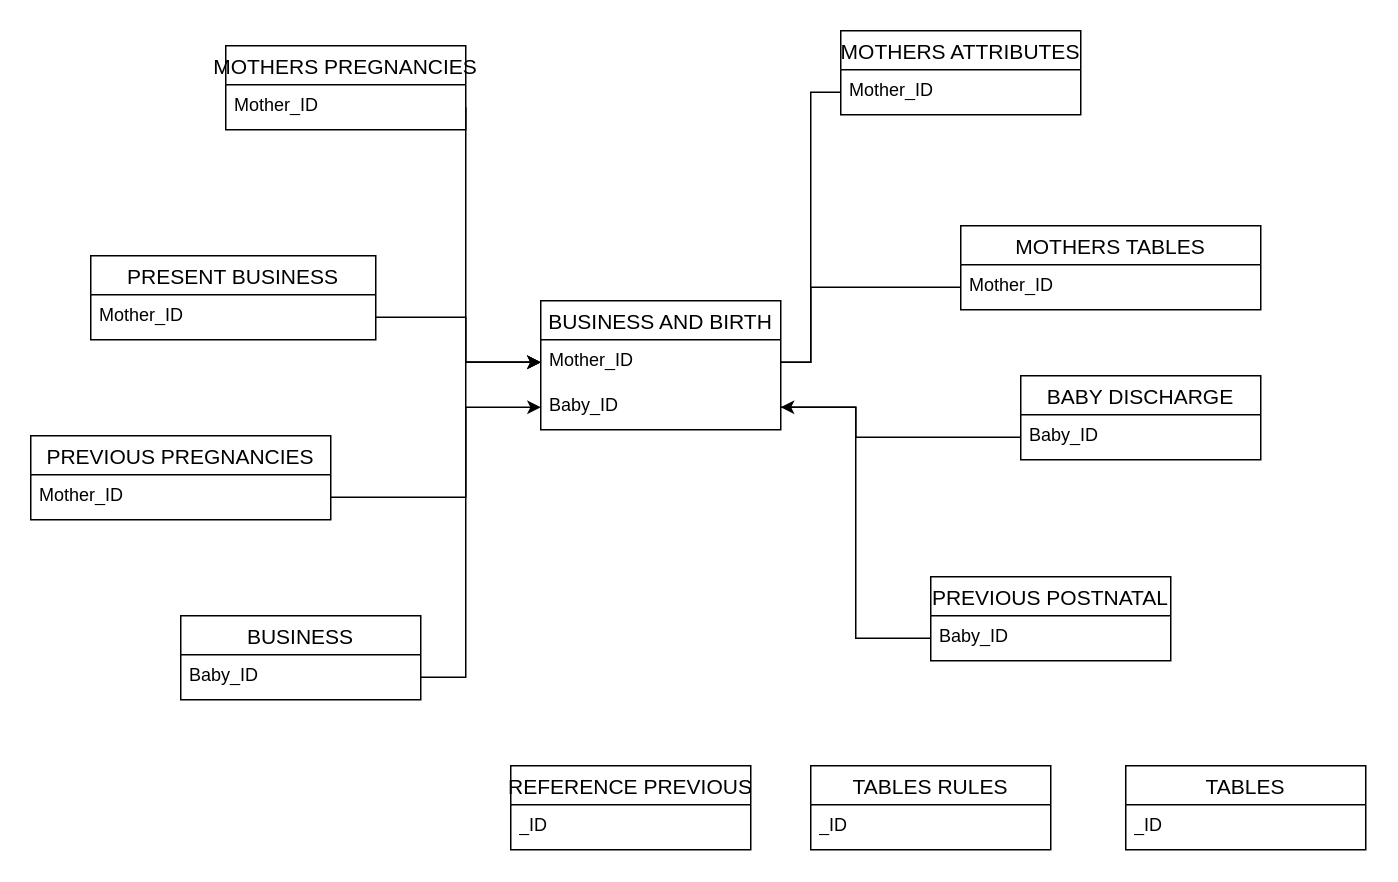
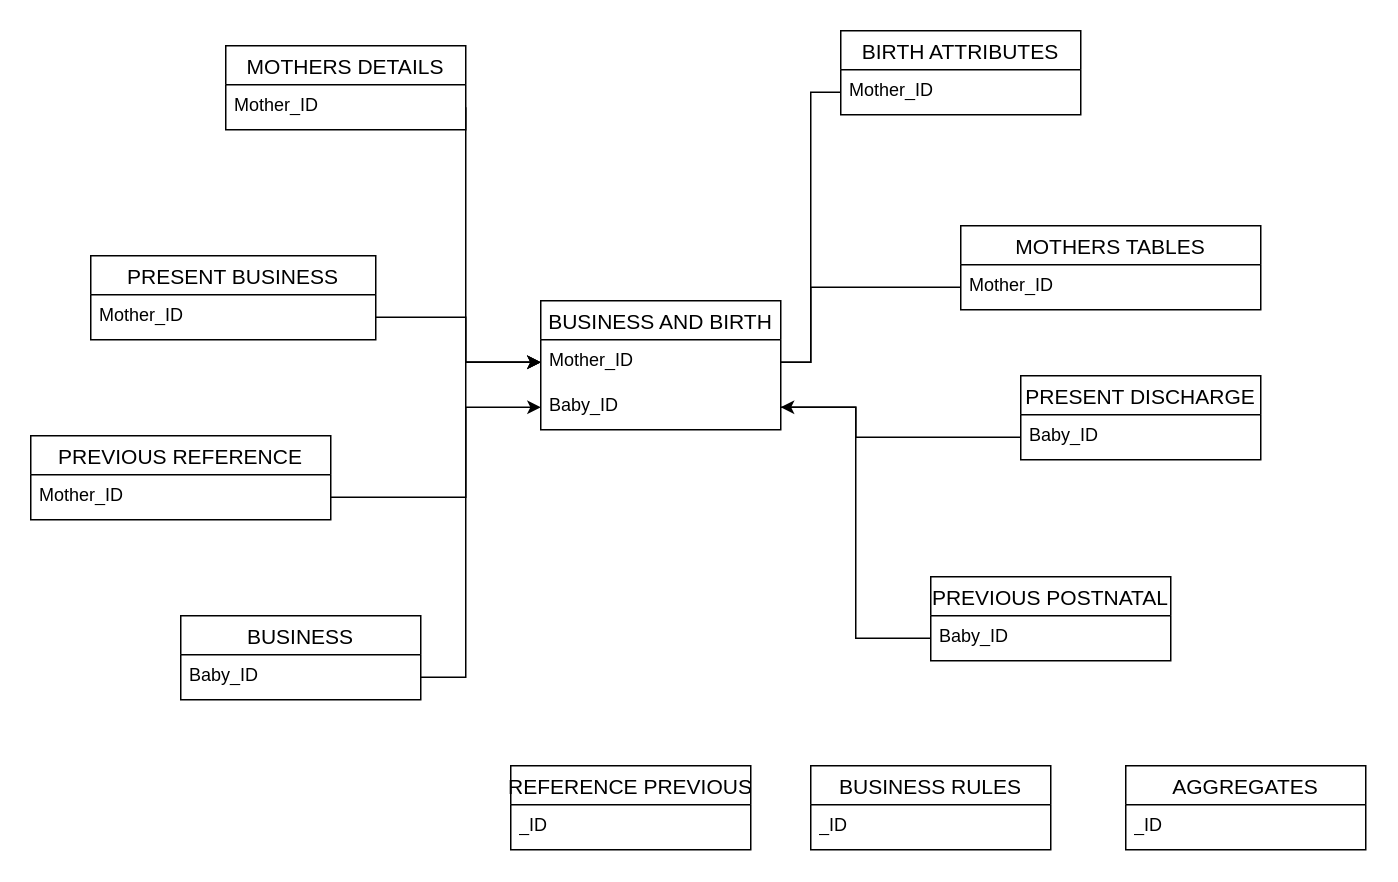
node "MOTHERS ATTRIBUTES": label "MOTHERS ATTRIBUTES" -> "BIRTH ATTRIBUTES"
node "MOTHERS PREGNANCIES": label "MOTHERS PREGNANCIES" -> "MOTHERS DETAILS"
node "BABY DISCHARGE": label "BABY DISCHARGE" -> "PRESENT DISCHARGE"
node "PREVIOUS PREGNANCIES": label "PREVIOUS PREGNANCIES" -> "PREVIOUS REFERENCE"
node "TABLES RULES": label "TABLES RULES" -> "BUSINESS RULES"
node "TABLES": label "TABLES" -> "AGGREGATES"
